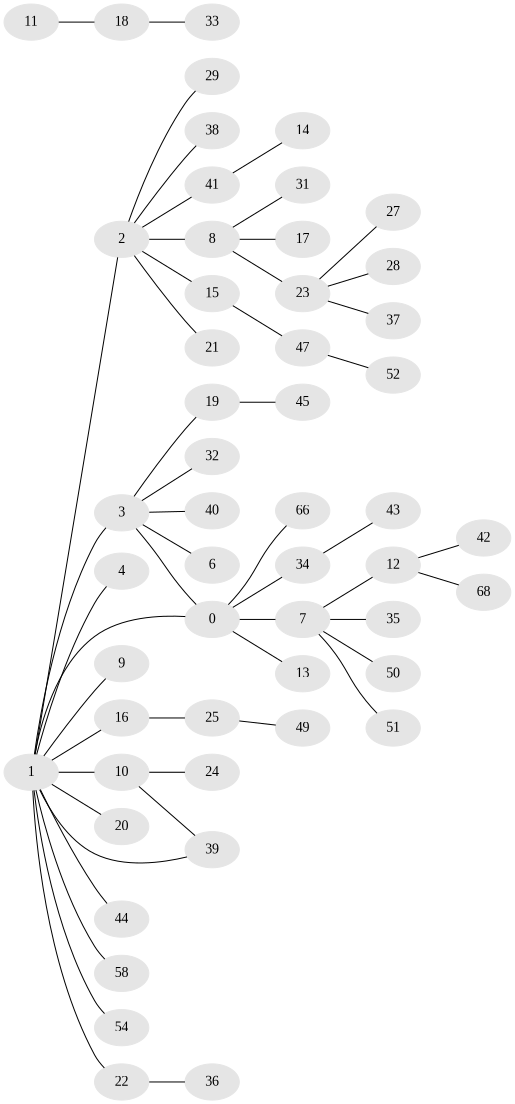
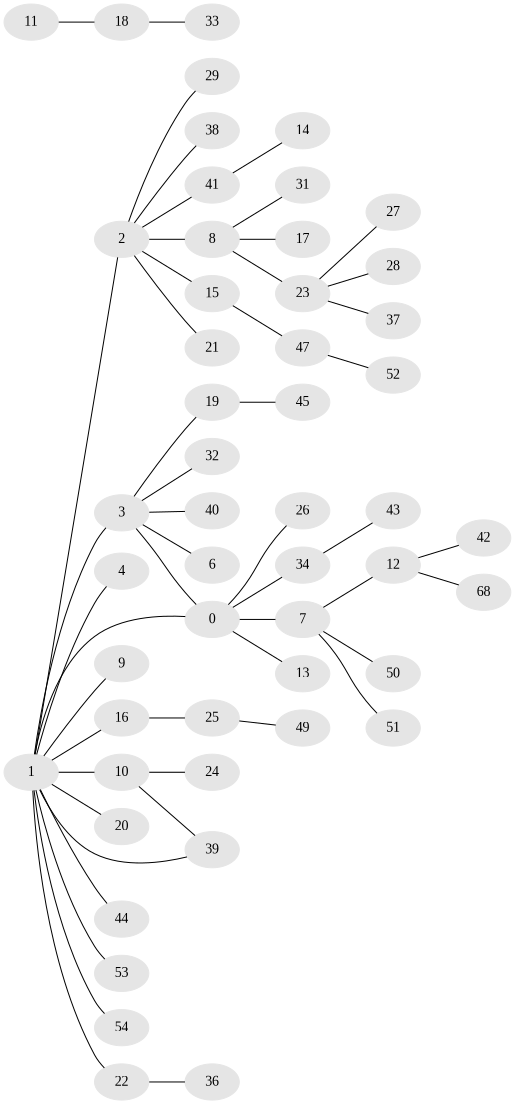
node "66": label "66" -> "26"
node "35": removed
node "58": label "58" -> "53"
